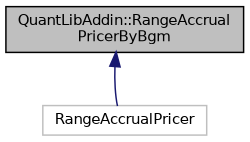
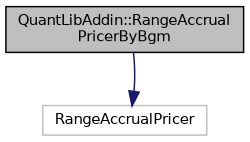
edge "RangeAccrualPricer" -> "QuantLibAddin::RangeAccrual PricerByBgm": reversed
